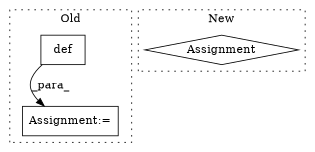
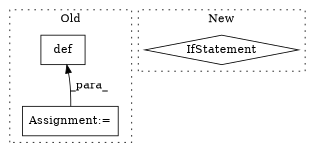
node "Assignment": label "Assignment" -> "IfStatement"
edge "def" -> "Assignment:=": reversed
